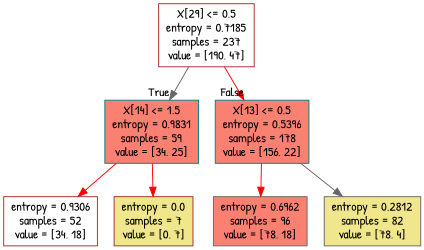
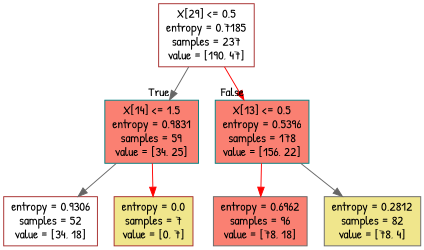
edge "X[14] <= 1.5 entropy = 0.9831 samples = 59 value = [34, 25]" -> "entropy = 0.9306 samples = 52 value = [34, 18]": color red -> gray40
